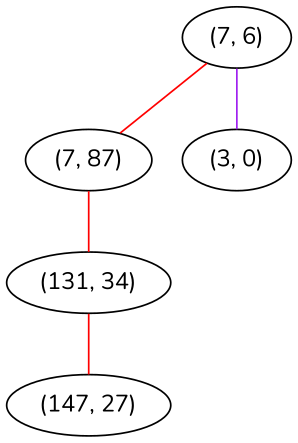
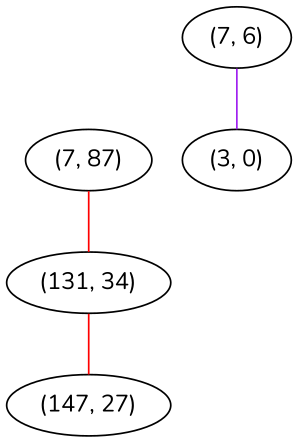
edge "(7, 6)" -- "(7, 87)": removed
